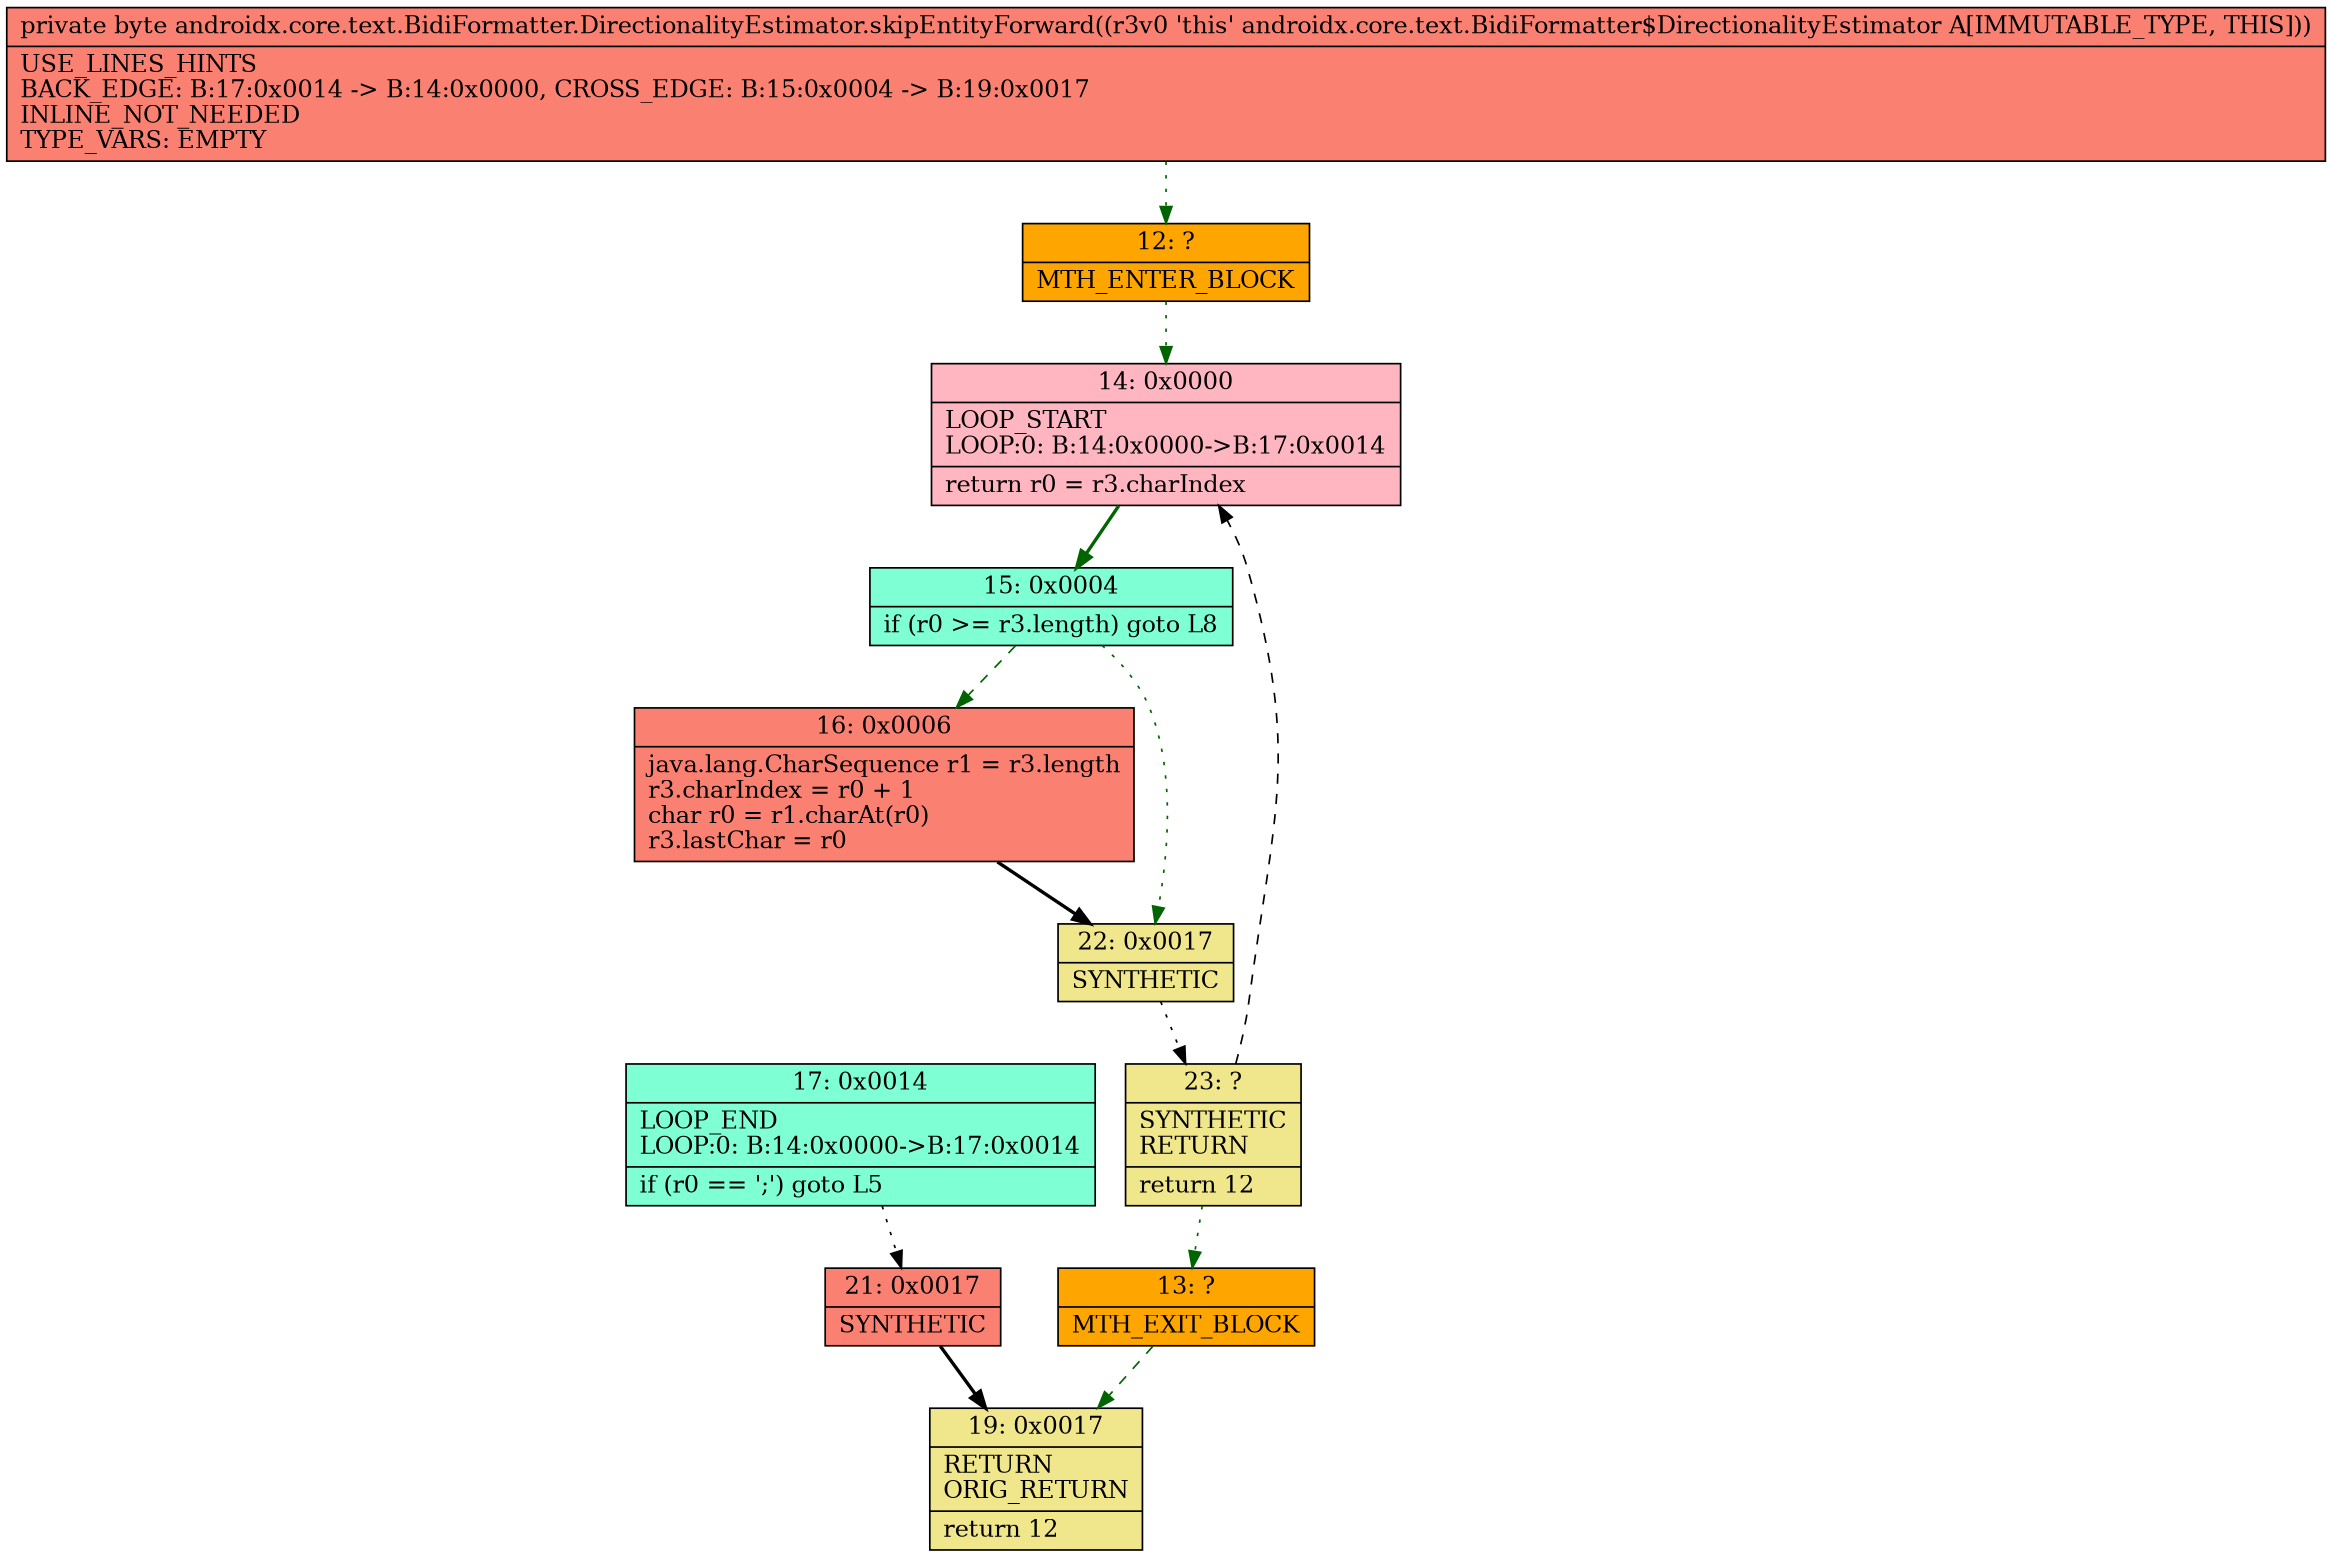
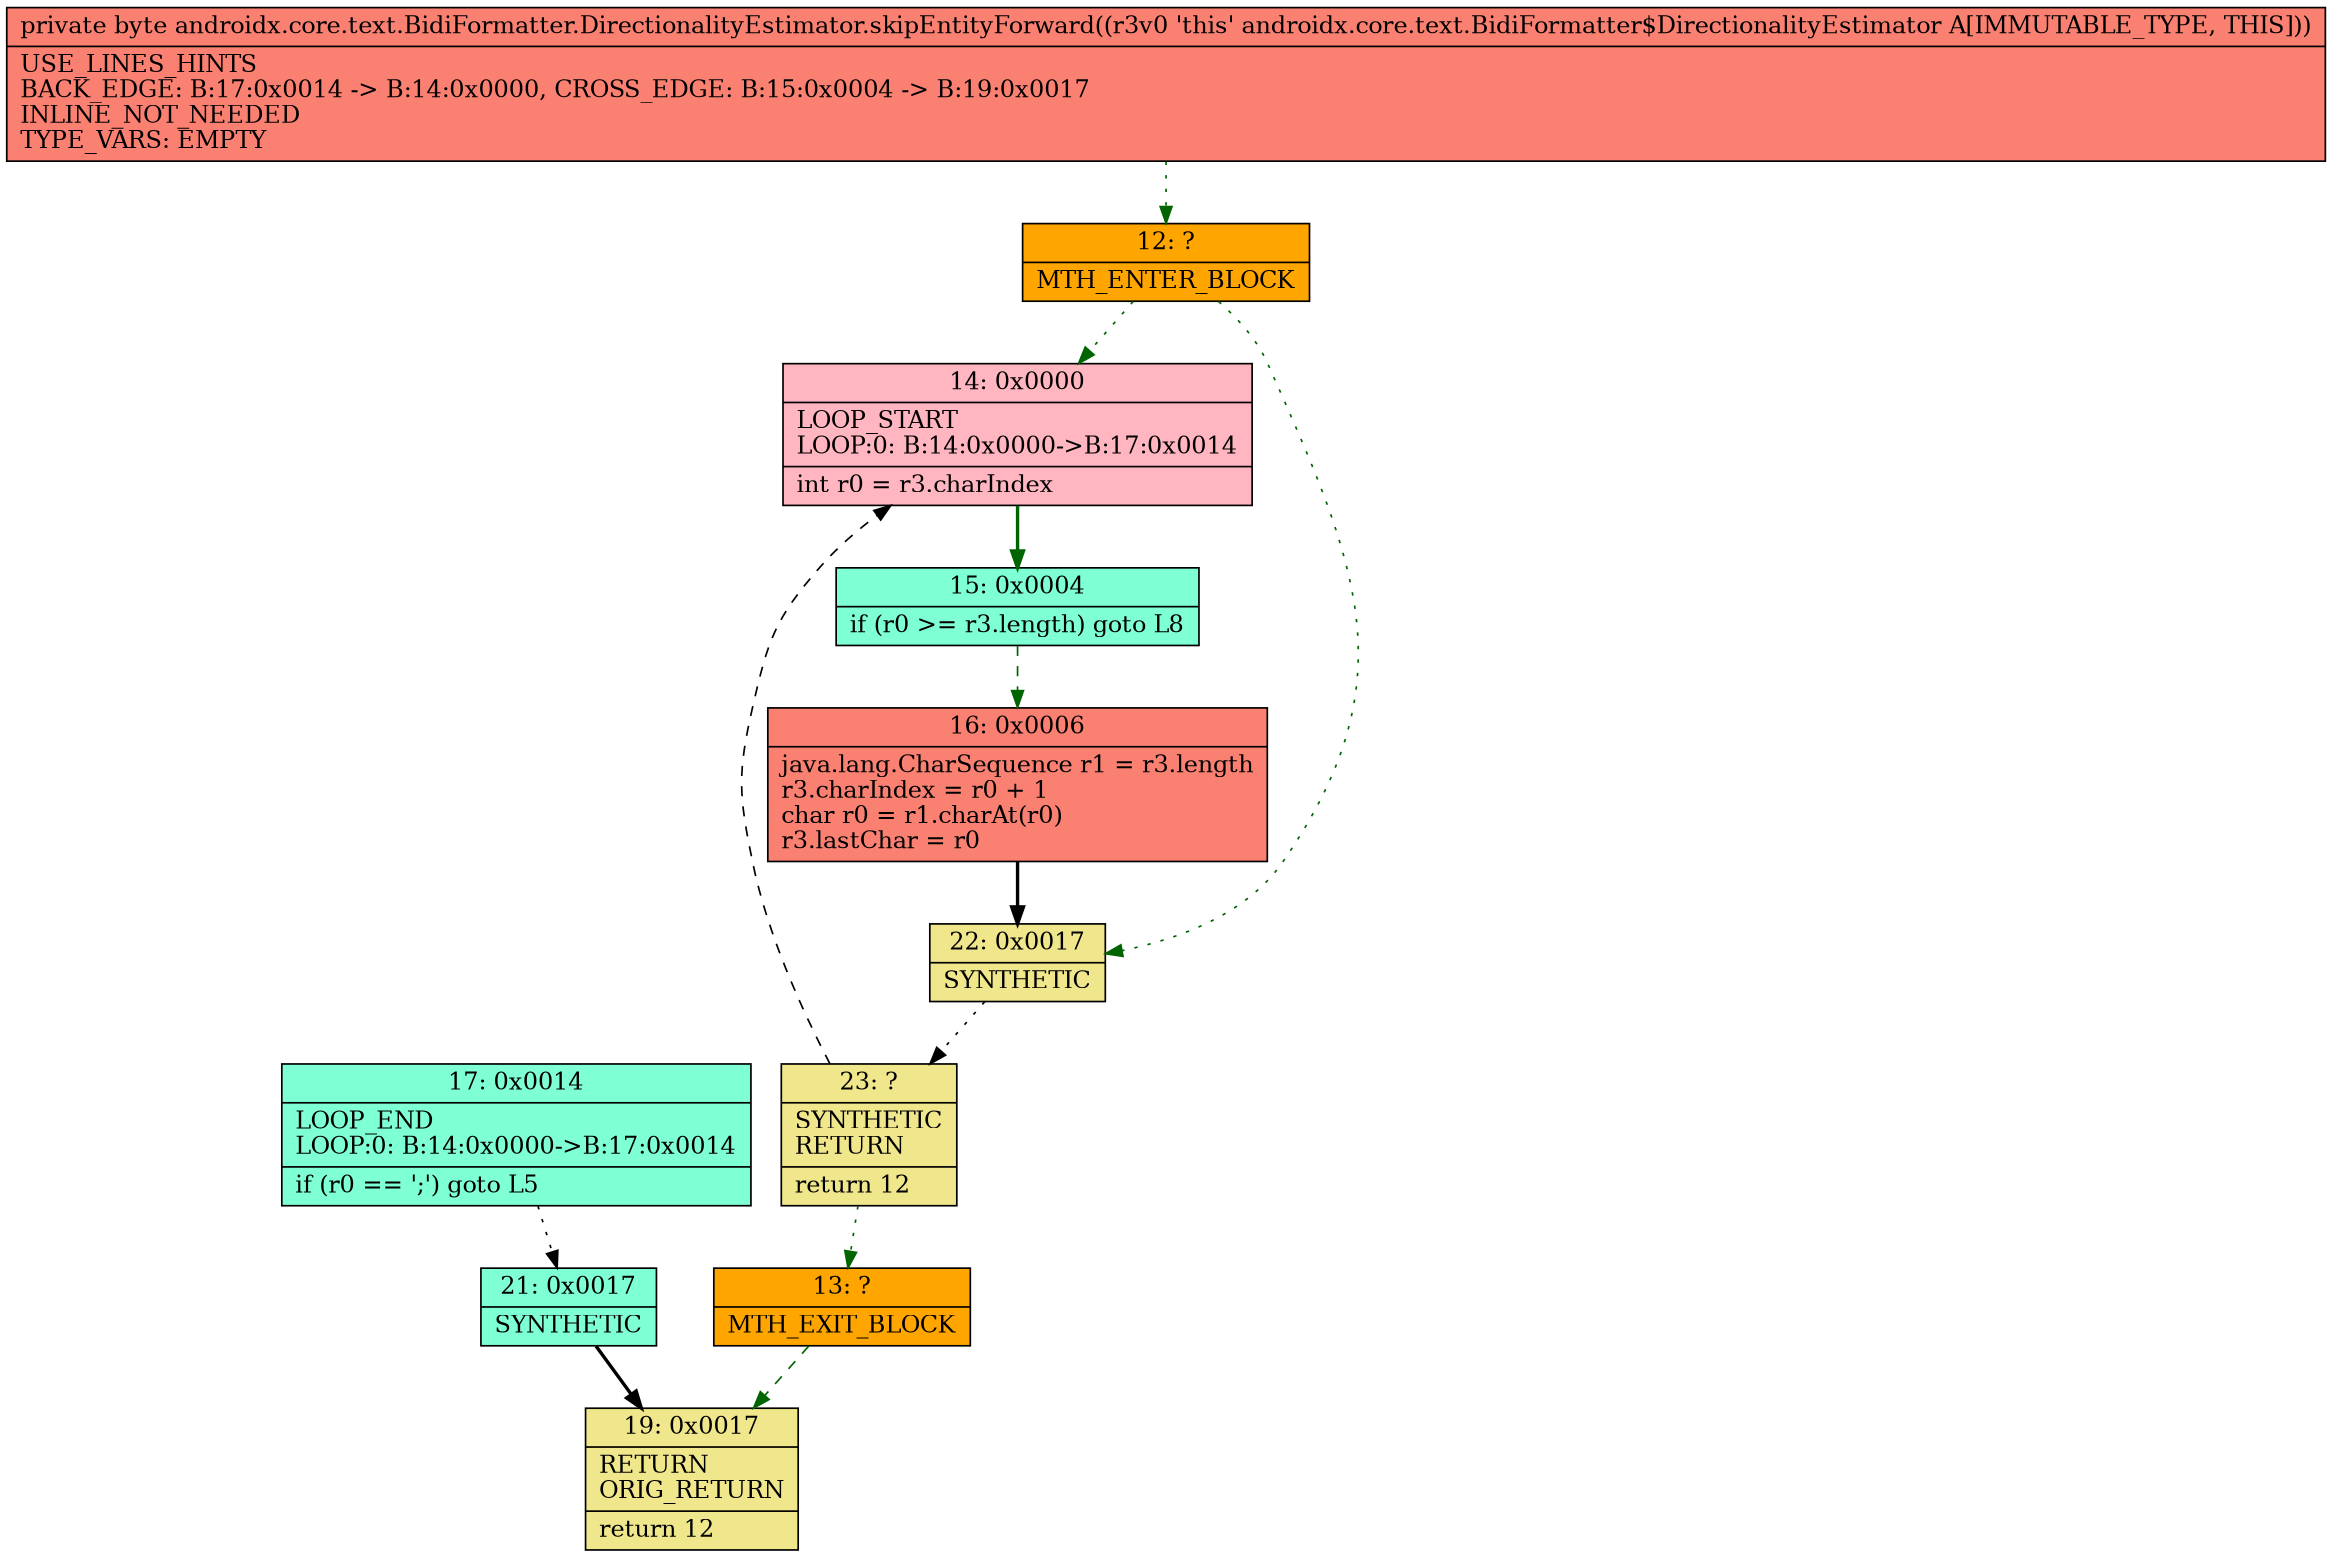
node "14: 0x0000": text "return r0 = r3.charIndex" -> "int r0 = r3.charIndex"
edge "15: 0x0004" -> "22: 0x0017": now "12: ?" -> "22: 0x0017"
node "21: 0x0017": fillcolor salmon -> aquamarine
